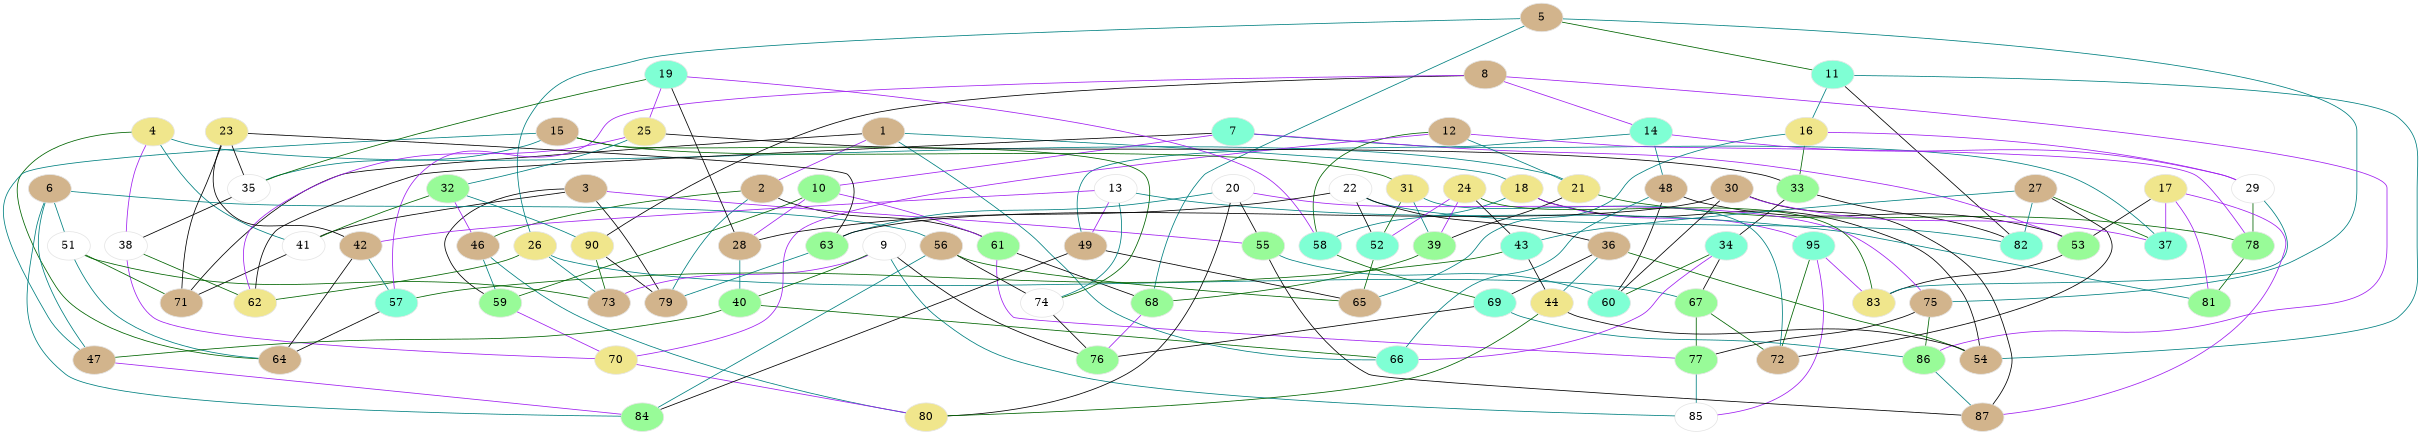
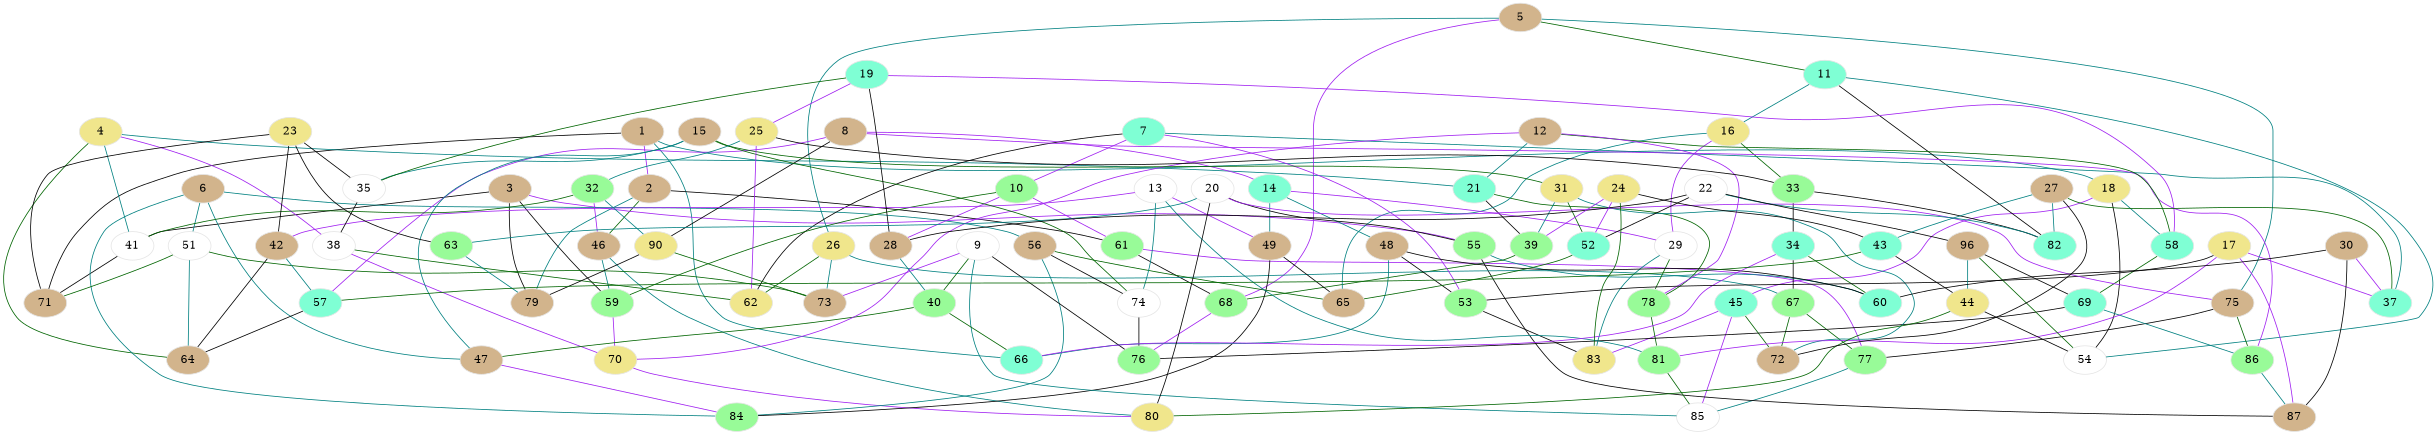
edge "5" -- "68": color teal -> purple
node "21": fillcolor khaki -> aquamarine
edge "30" -- "63": removed
node "36": label "36" -> "96"
node "95": label "95" -> "45"
node "54": fillcolor tan -> white
edge "81" -- "85": added
